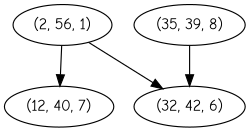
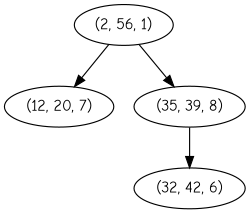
edge "(2, 56, 1)" -> "(32, 42, 6)": now "(2, 56, 1)" -> "(35, 39, 8)"
node "(12, 40, 7)": label "(12, 40, 7)" -> "(12, 20, 7)"
